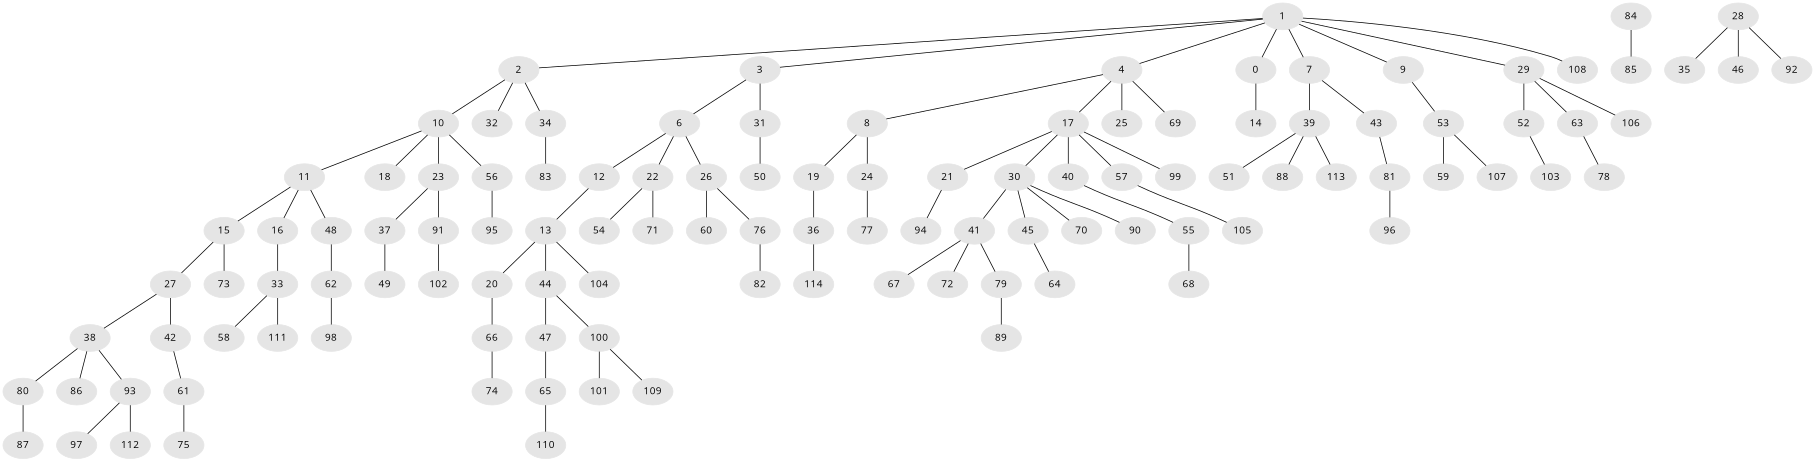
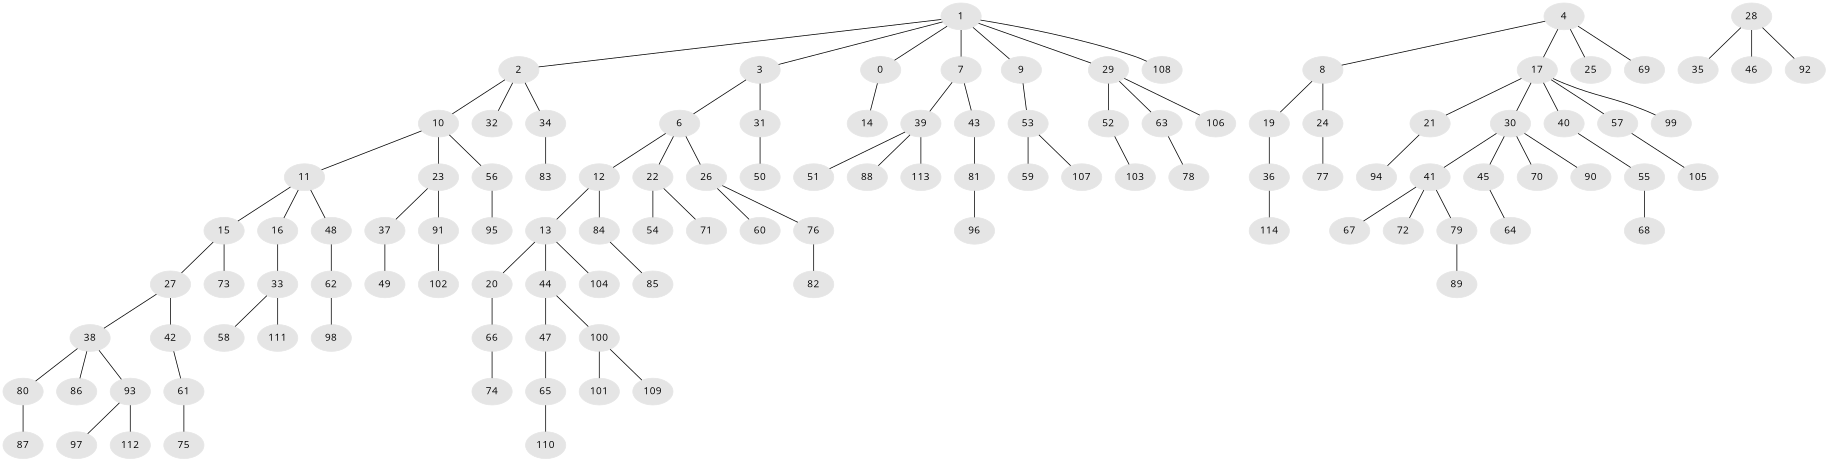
edge "1" -- "4": removed
node "18": removed
edge "12" -- "84": added
